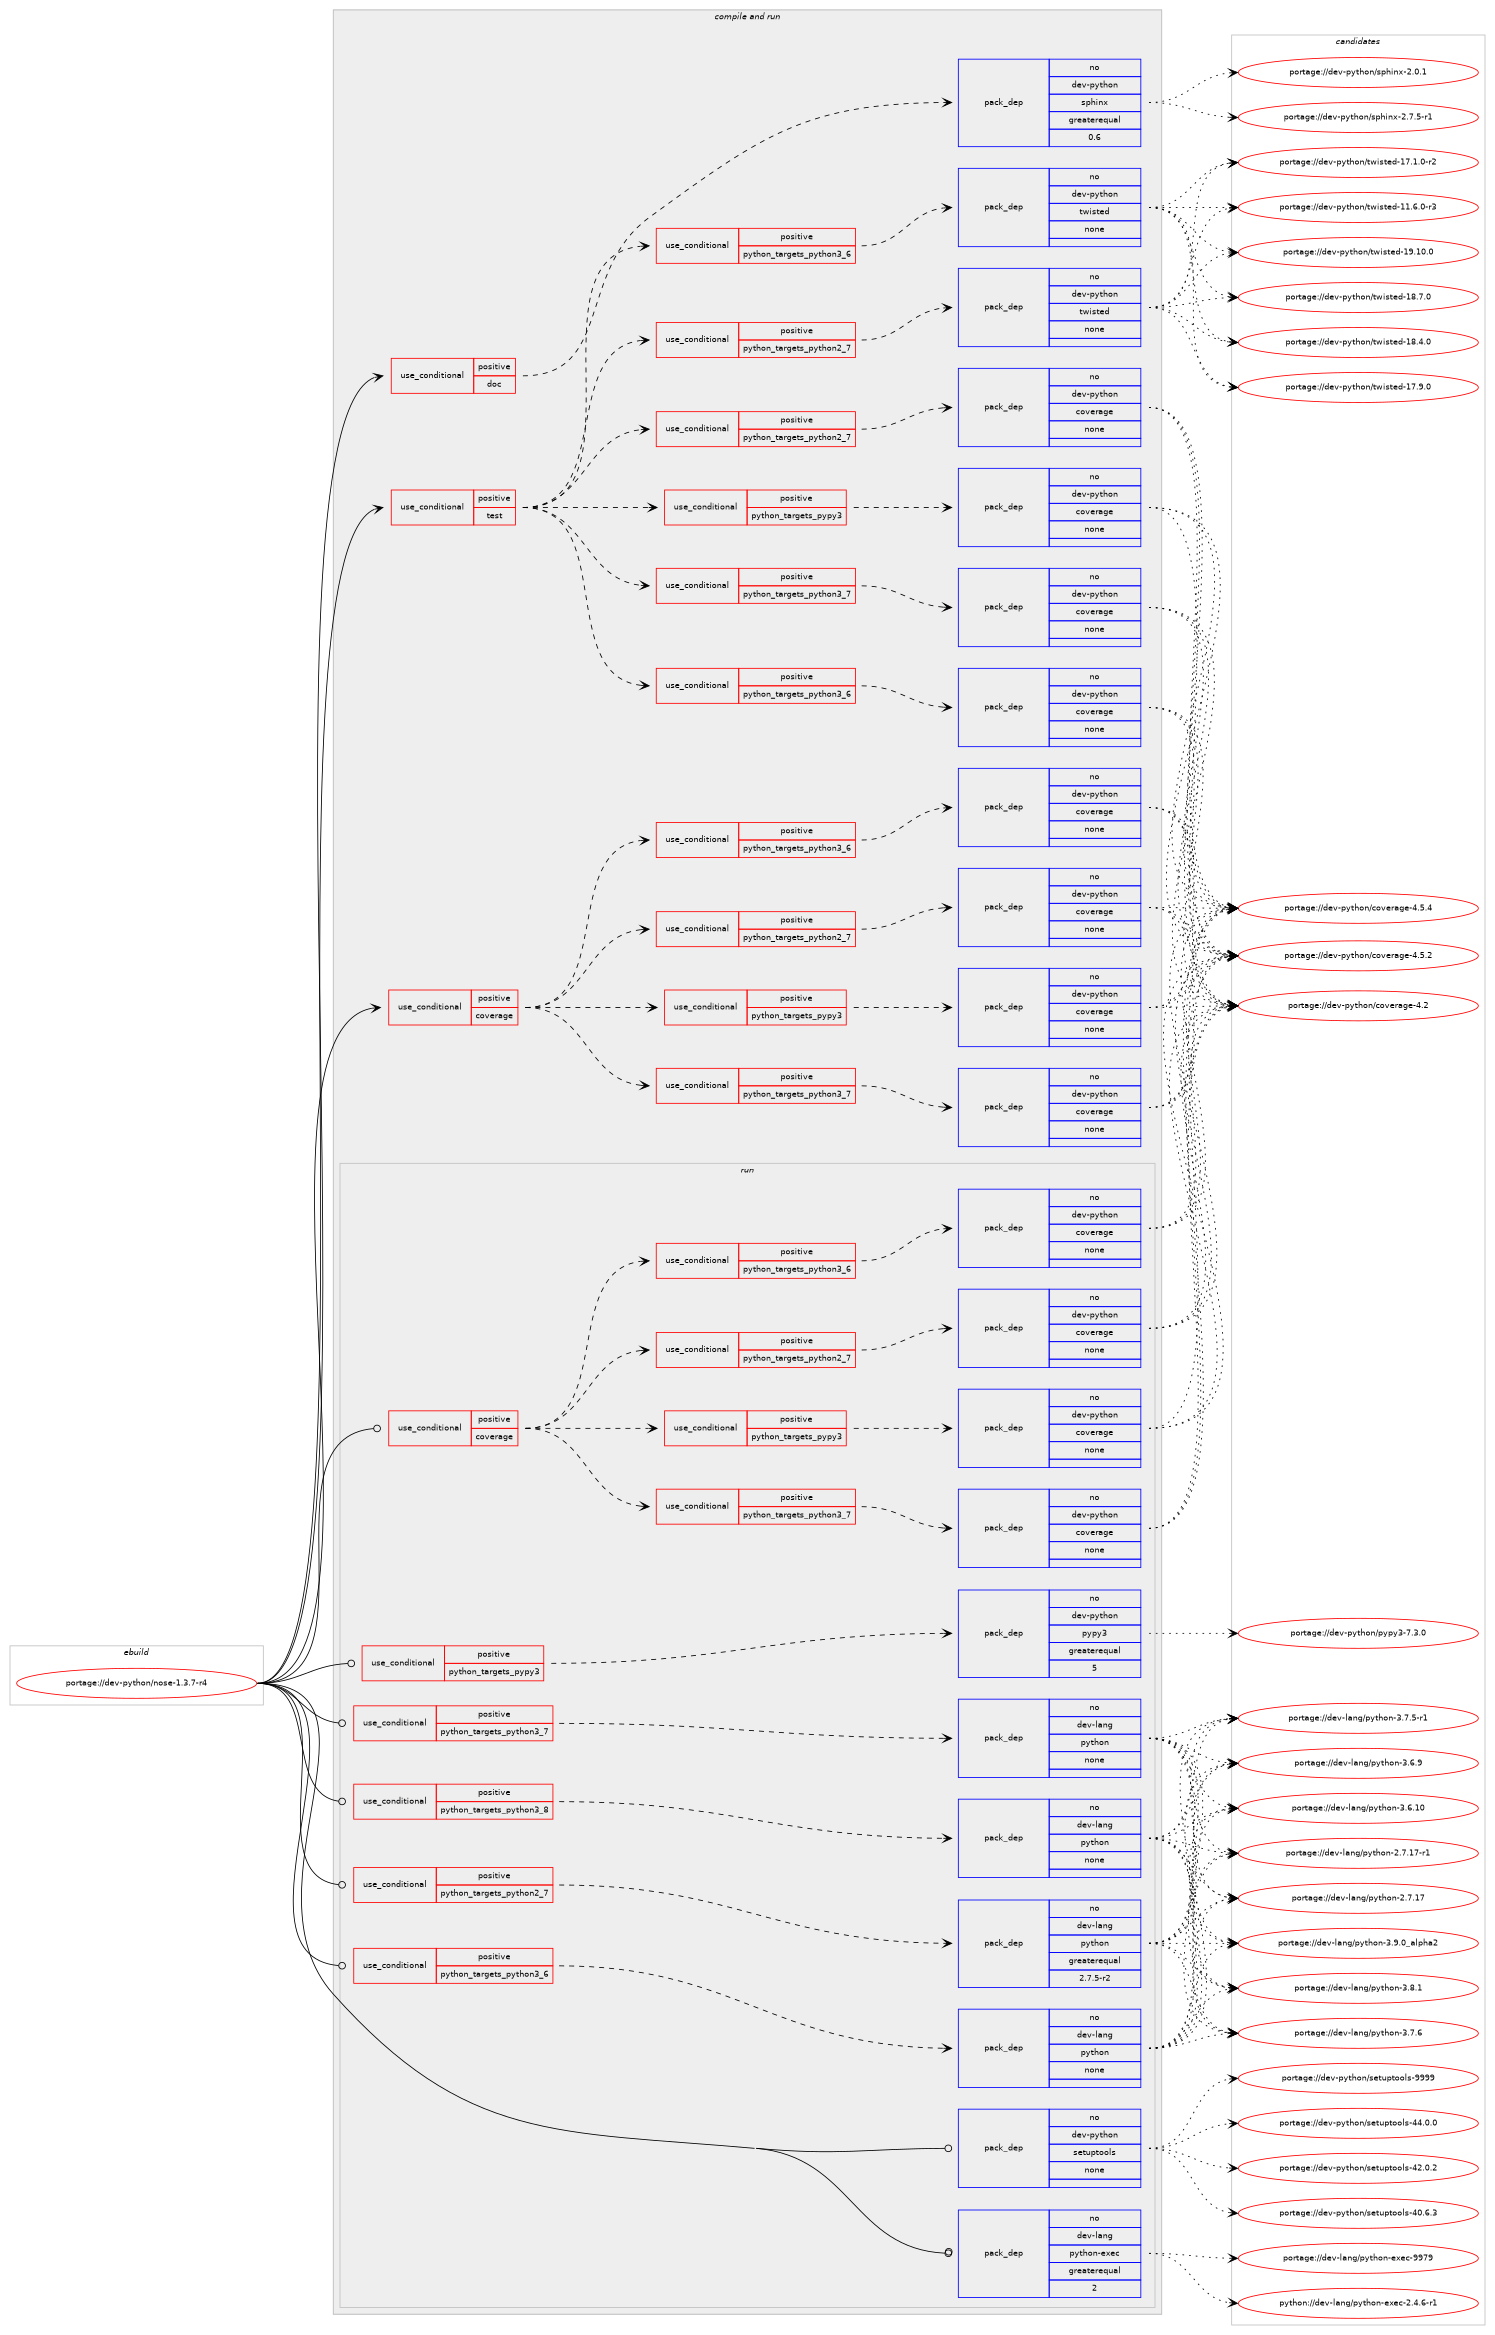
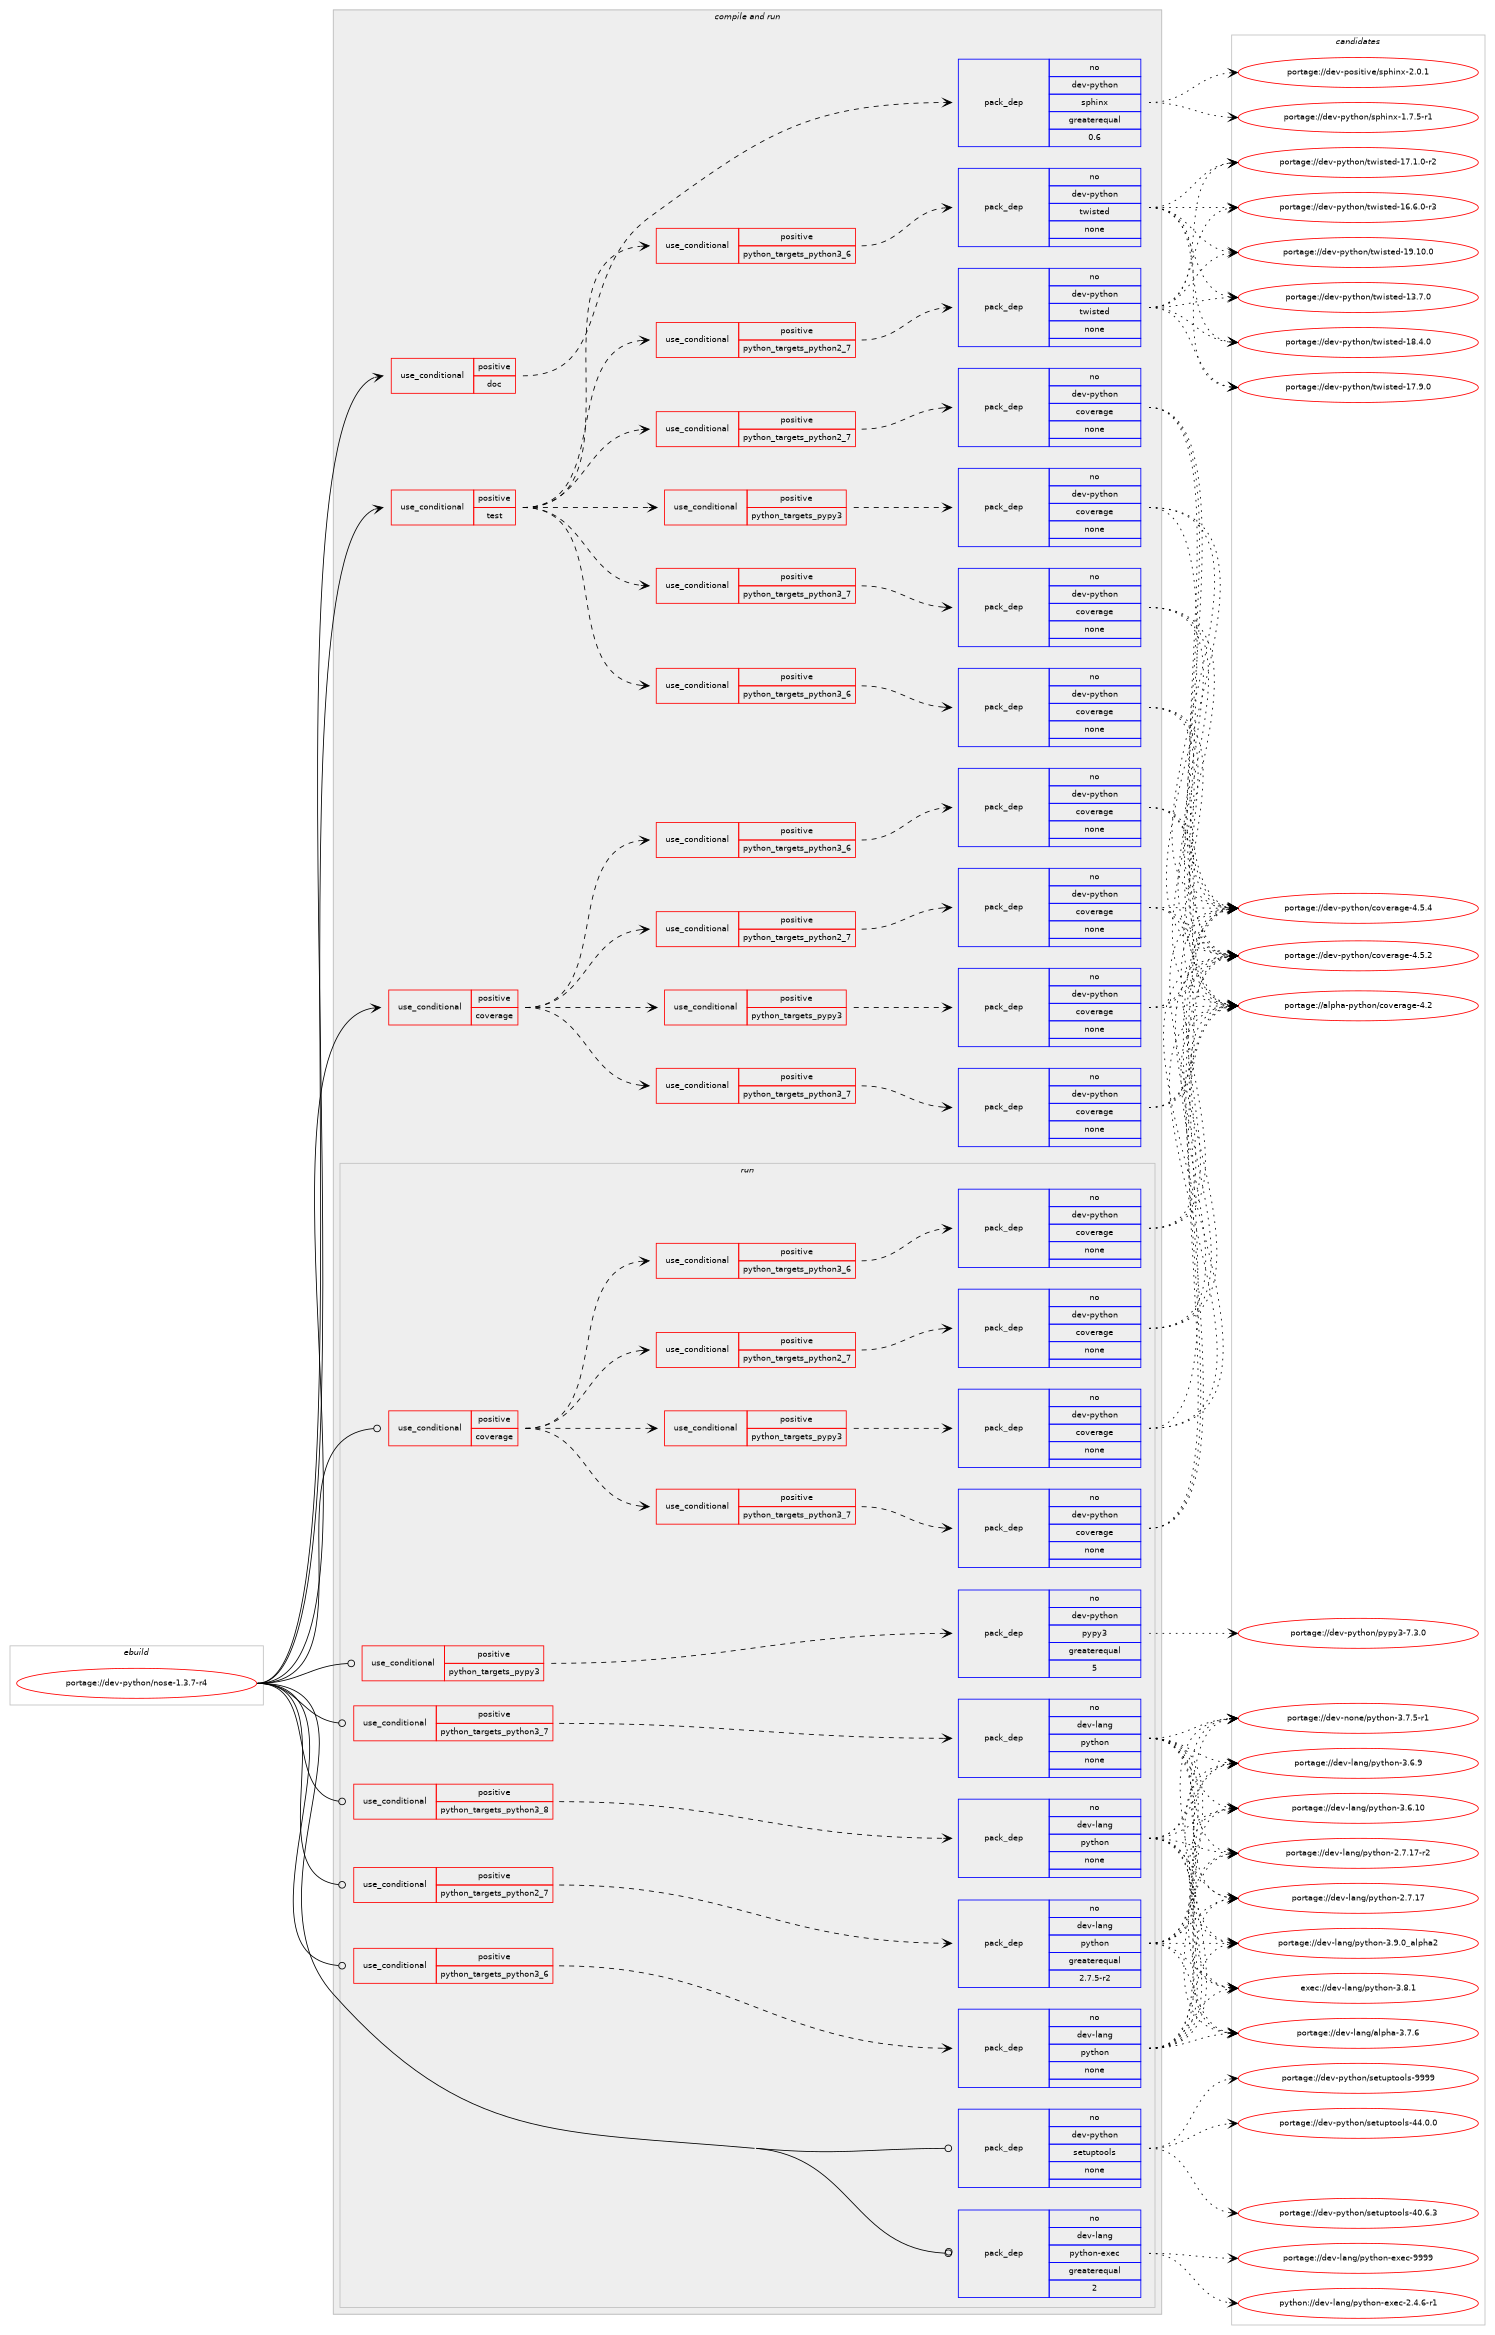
node "portage://dev-python/sphinx-2.0.1": label "portage://dev-python/sphinx-2.0.1" -> "portage://dev-positive/sphinx-2.0.1"
node "portage://dev-python/sphinx-2.7.5-r1": label "portage://dev-python/sphinx-2.7.5-r1" -> "portage://dev-python/sphinx-1.7.5-r1"
node "portage://dev-python/twisted-11.6.0-r3": label "portage://dev-python/twisted-11.6.0-r3" -> "portage://dev-python/twisted-16.6.0-r3"
node "portage://dev-python/twisted-18.7.0": label "portage://dev-python/twisted-18.7.0" -> "portage://dev-python/twisted-13.7.0"
node "portage://dev-python/coverage-4.2": label "portage://dev-python/coverage-4.2" -> "portage://alpha-python/coverage-4.2"
node "portage://dev-lang/python-3.7.5-r1": label "portage://dev-lang/python-3.7.5-r1" -> "portage://dev-none/python-3.7.5-r1"
node "portage://dev-lang/python-2.7.17-r1": label "portage://dev-lang/python-2.7.17-r1" -> "portage://dev-lang/python-2.7.17-r2"
node "portage://dev-lang/python-3.8.1": label "portage://dev-lang/python-3.8.1" -> "exec://dev-lang/python-3.8.1"
node "portage://dev-lang/python-3.7.6": label "portage://dev-lang/python-3.7.6" -> "portage://dev-lang/alpha-3.7.6"
node "portage://dev-python/setuptools-42.0.2": removed
node "portage://dev-lang/python-exec-9979": label "portage://dev-lang/python-exec-9979" -> "portage://dev-lang/python-exec-9999"
